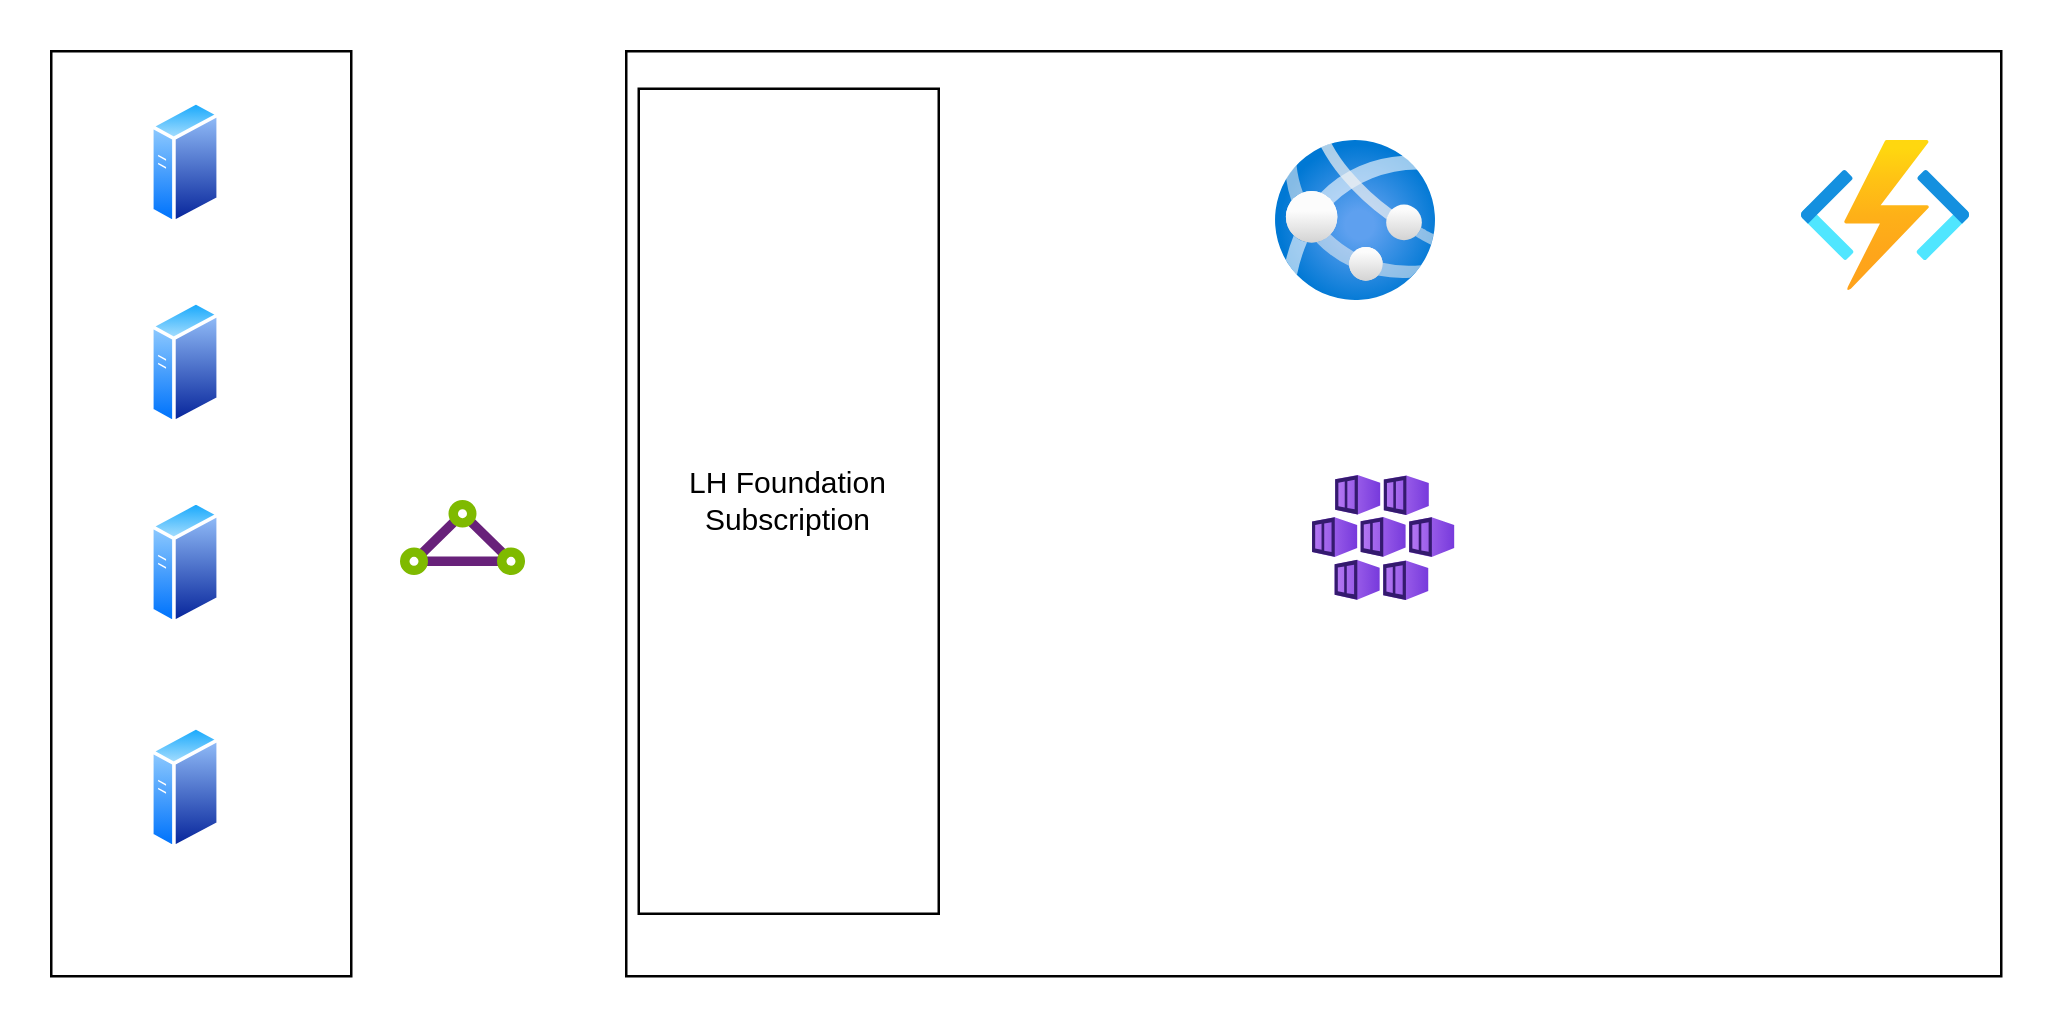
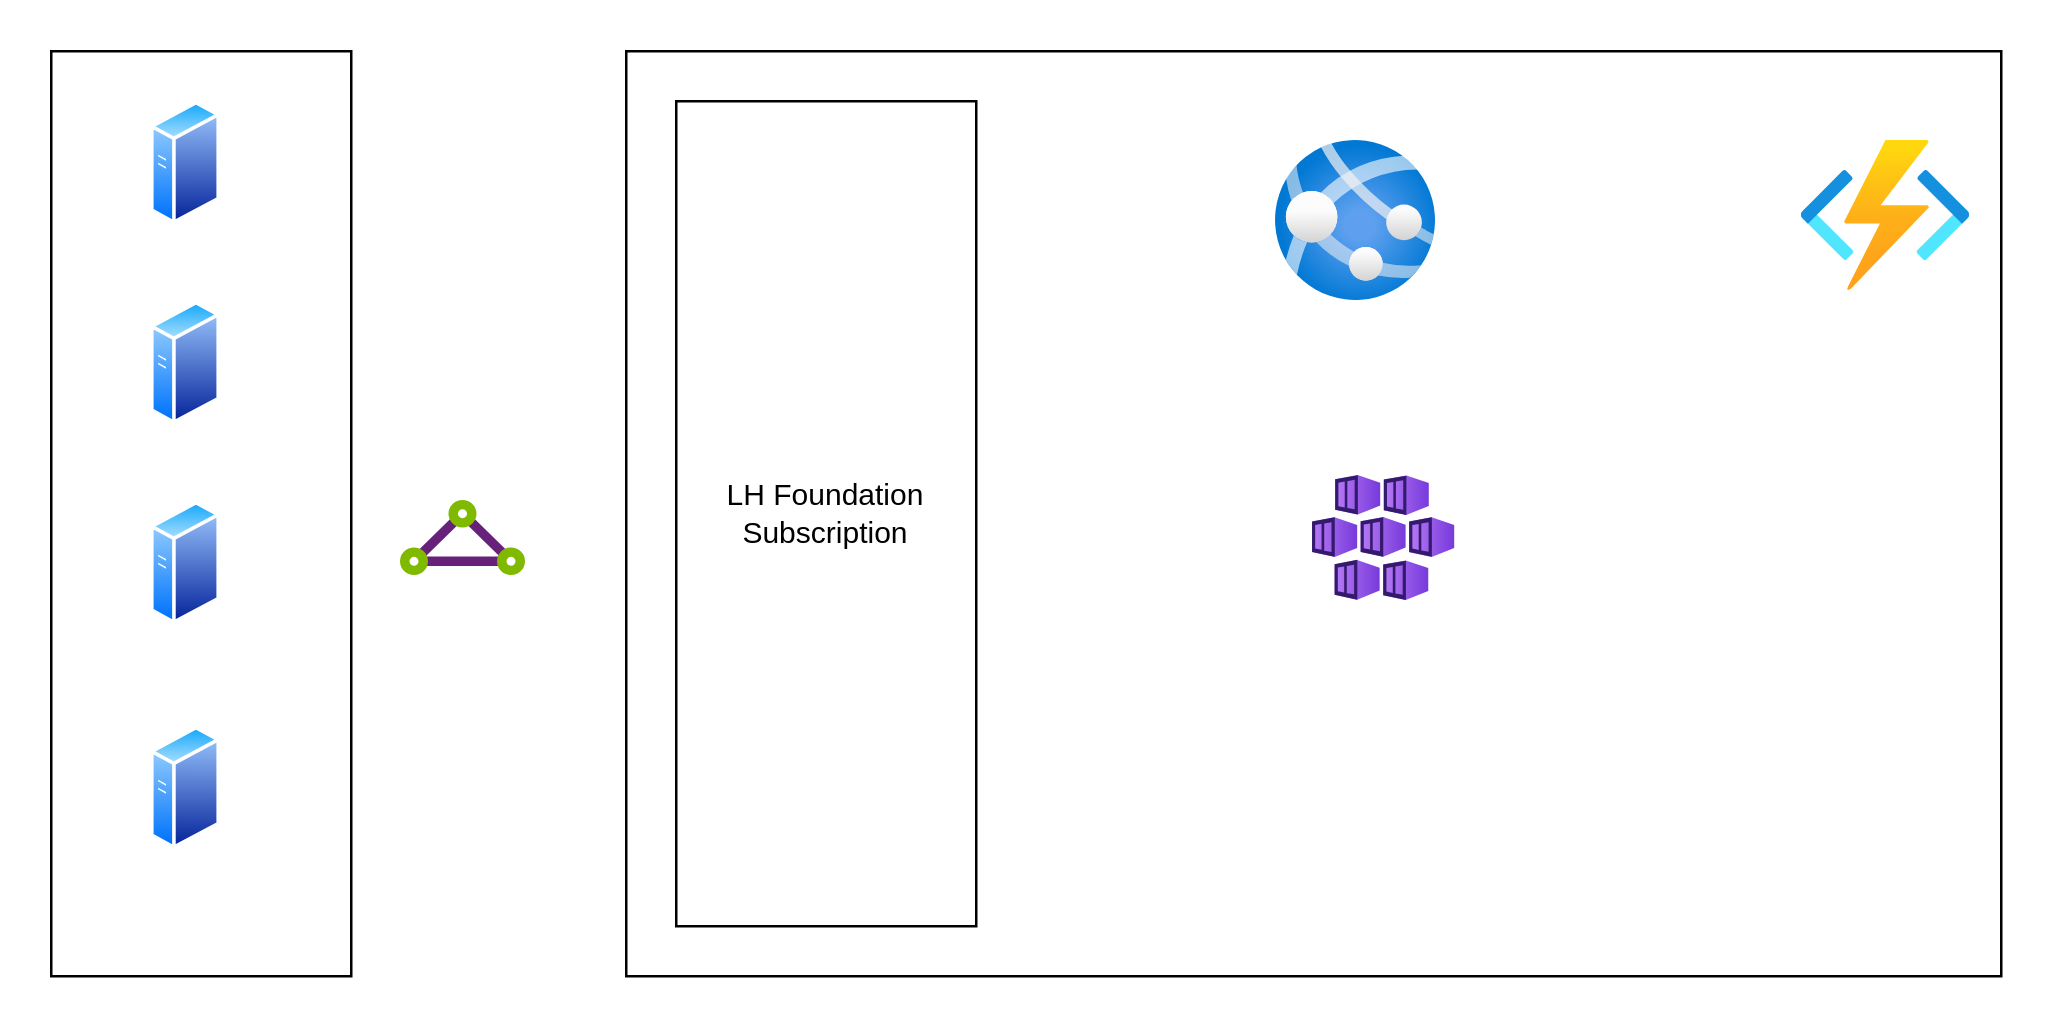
node "LH Foundation Subscription": moved (789, 501) -> (826, 514)
